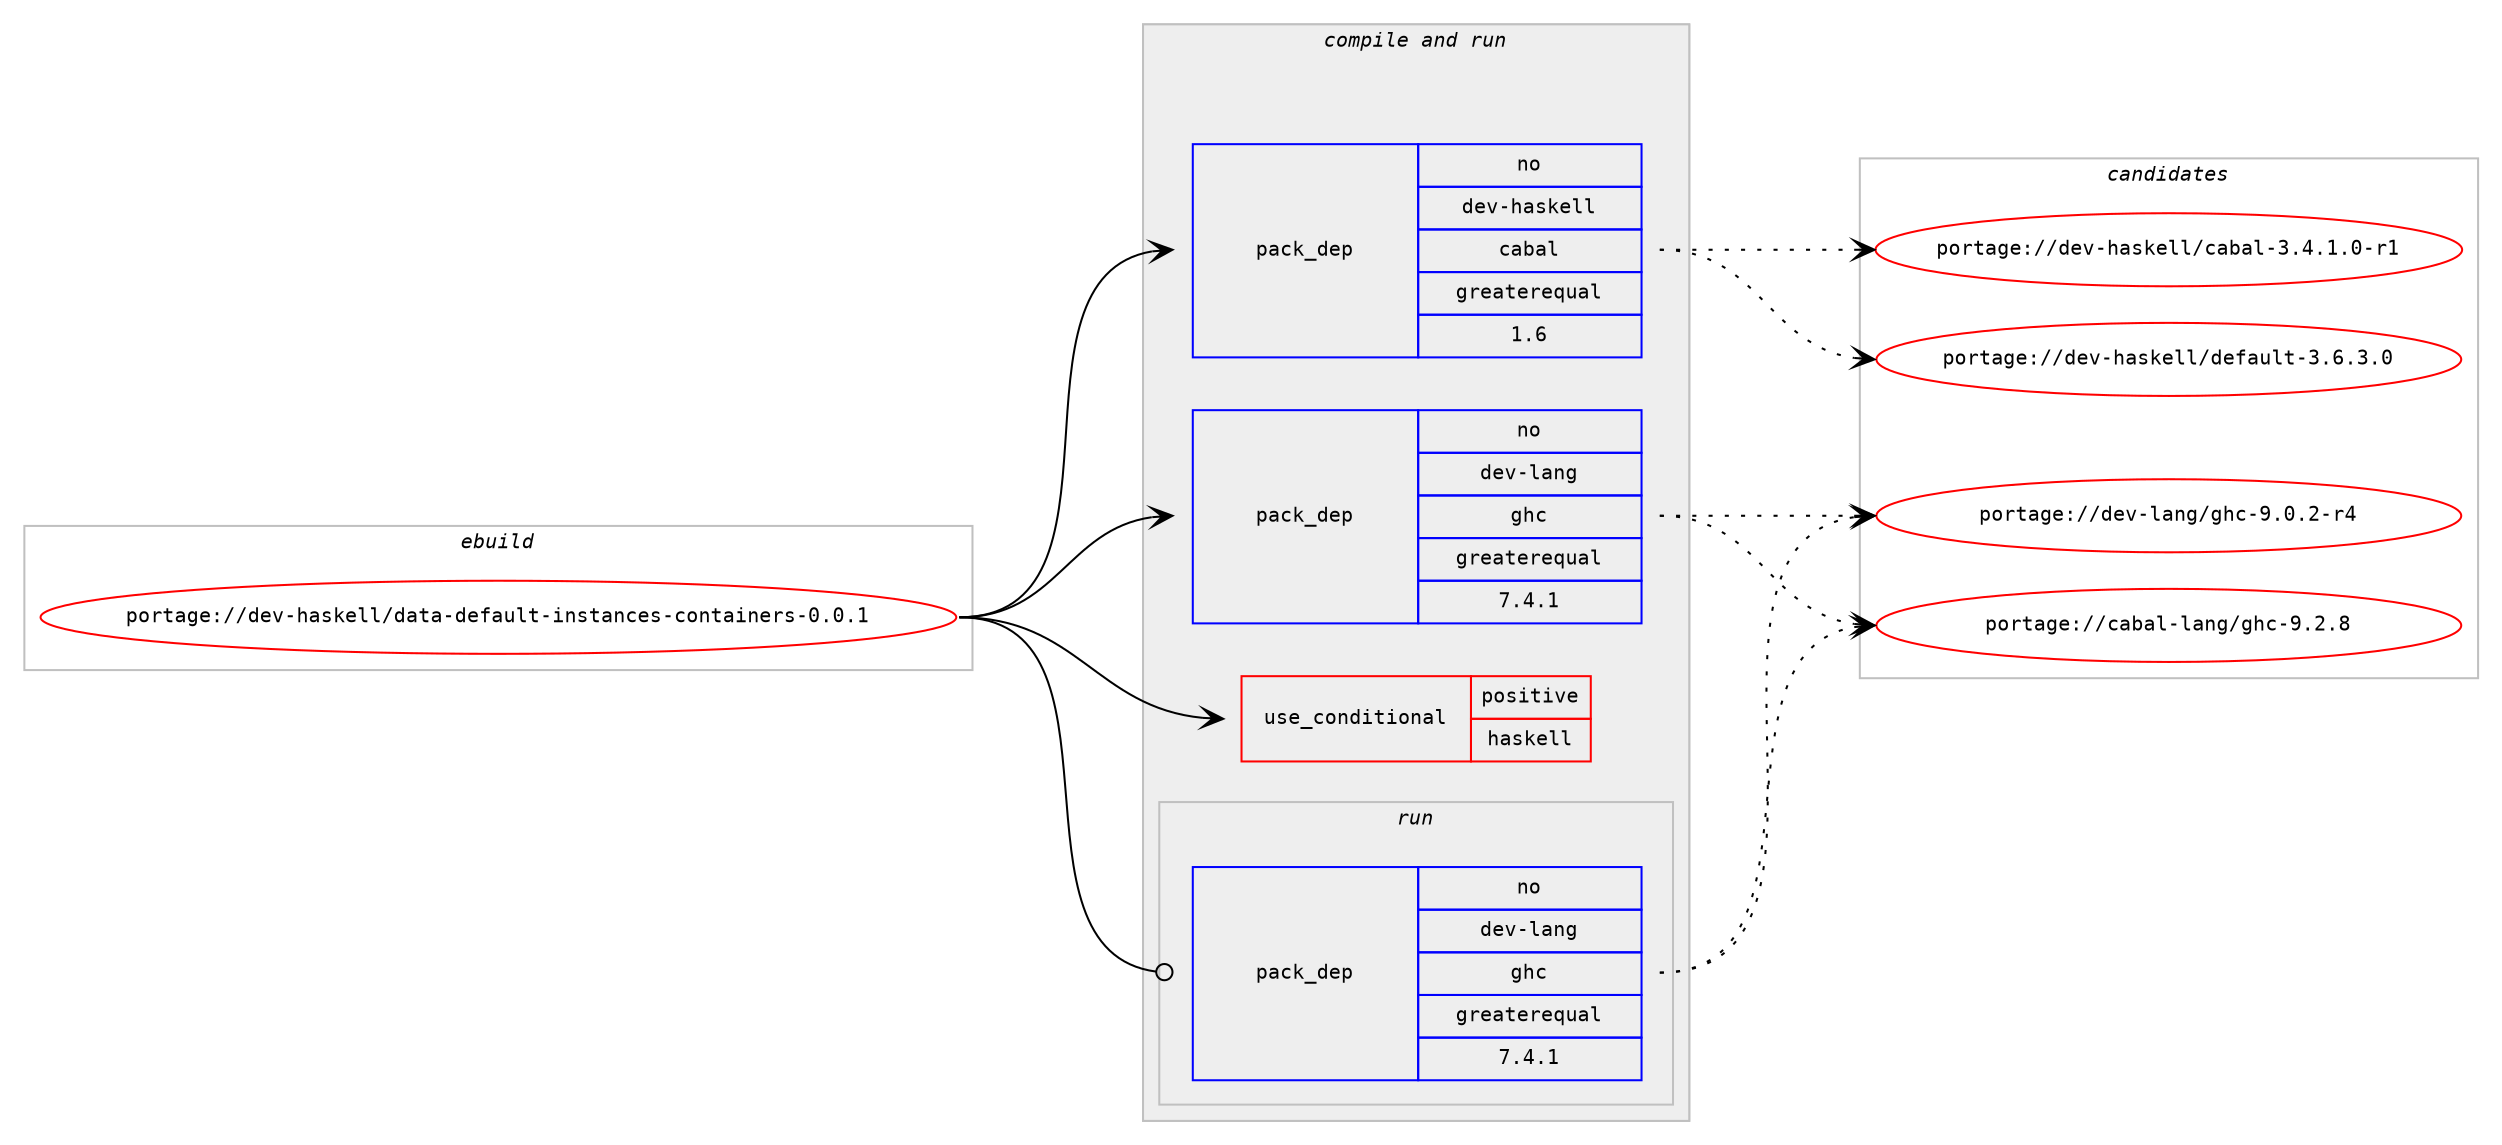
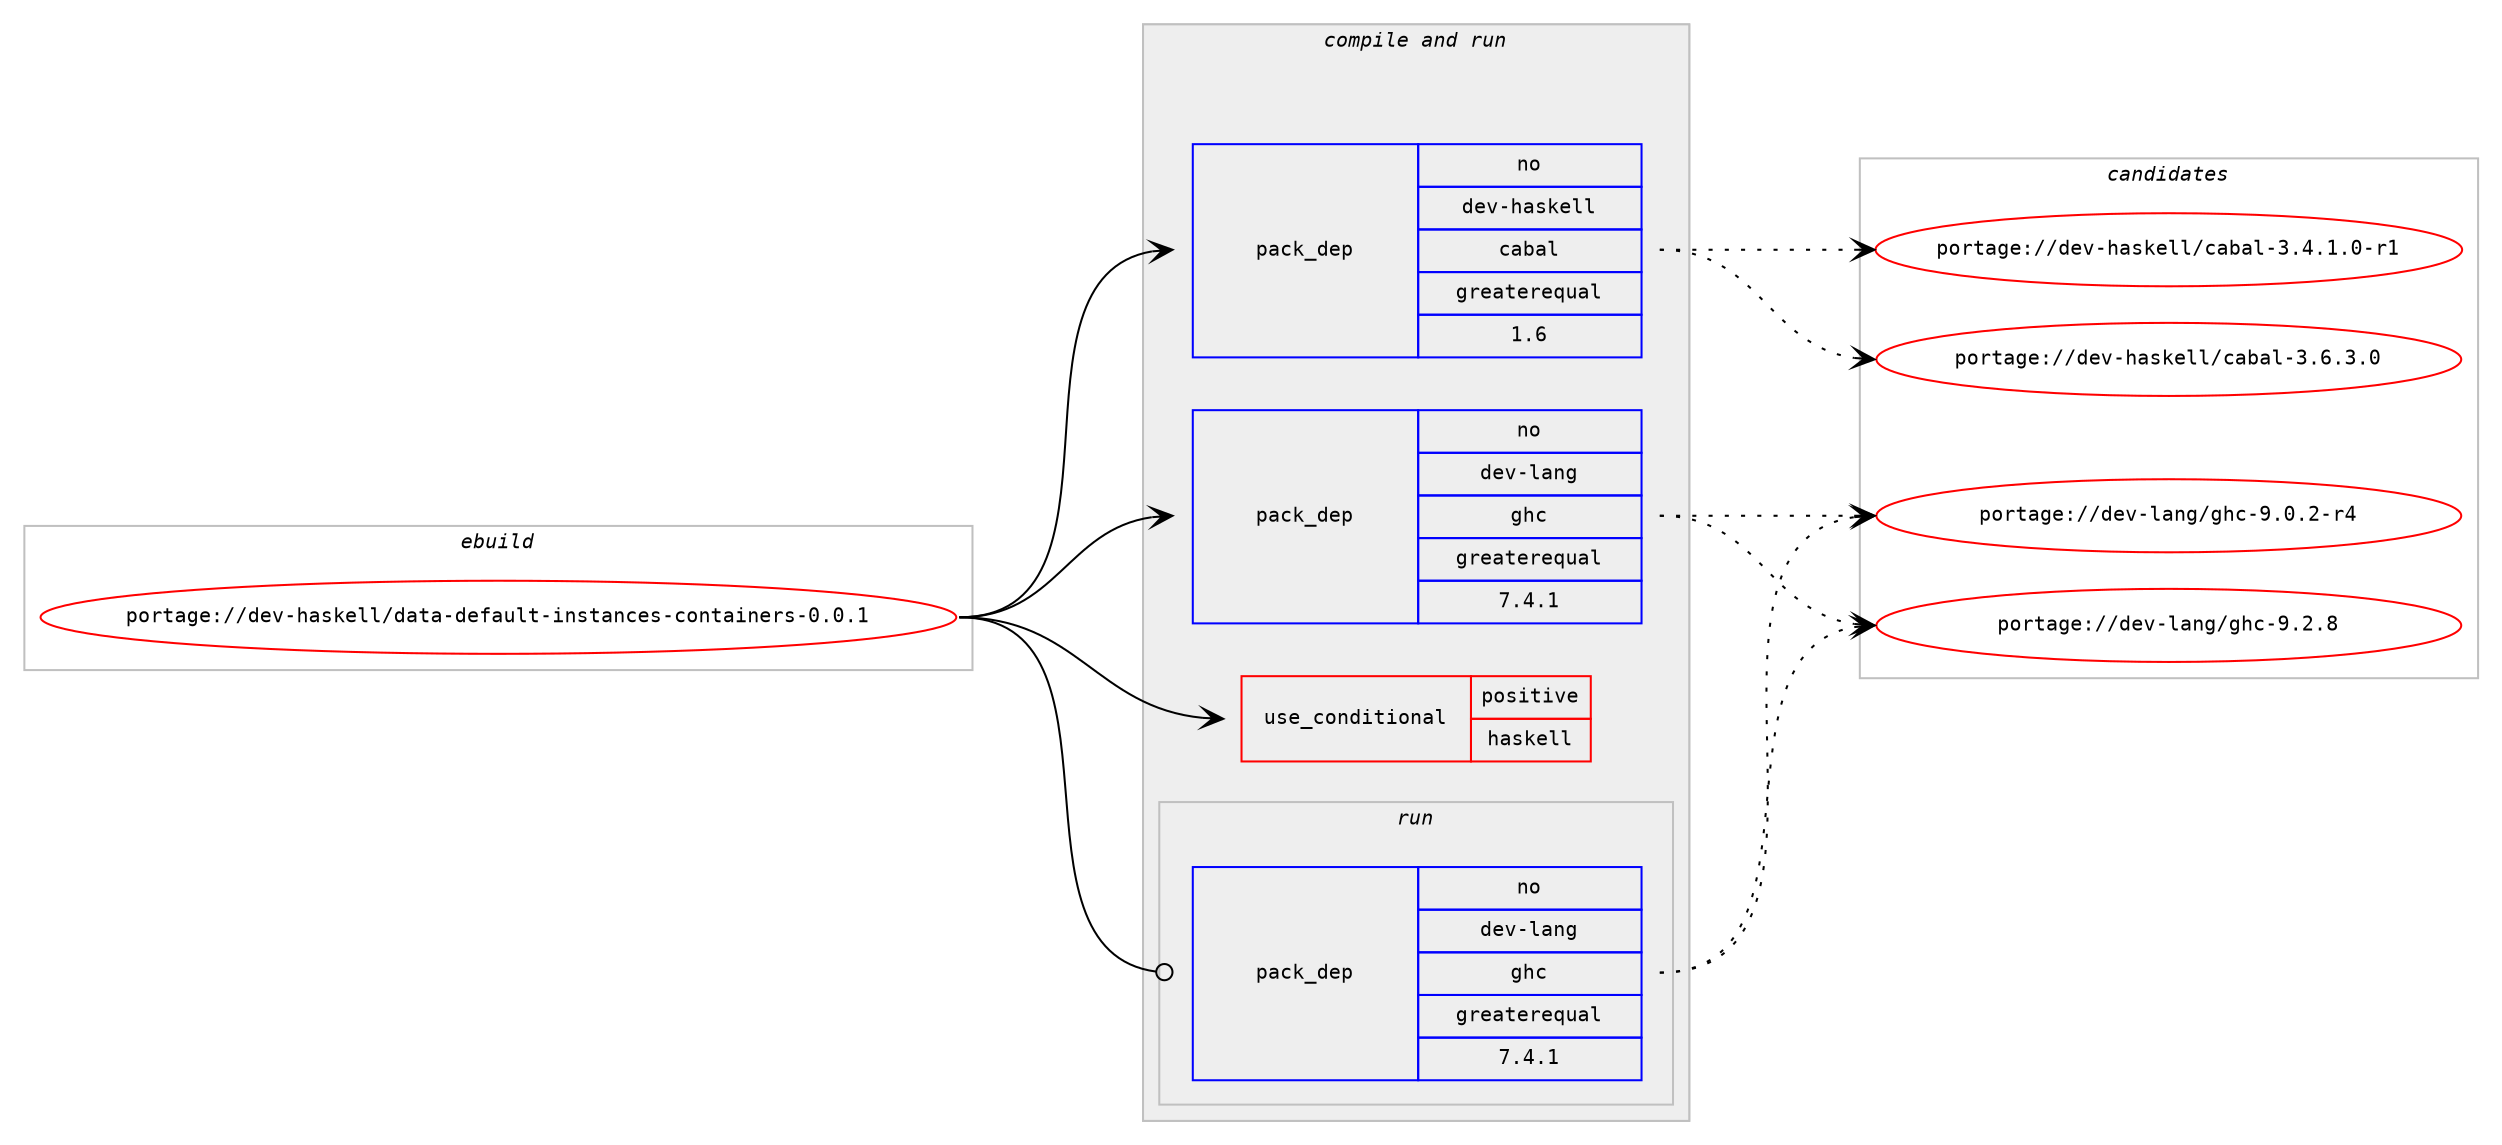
node "portage://dev-haskell/default-3.6.3.0": label "portage://dev-haskell/default-3.6.3.0" -> "portage://dev-haskell/cabal-3.6.3.0"
node "portage://cabal-lang/ghc-9.2.8": label "portage://cabal-lang/ghc-9.2.8" -> "portage://dev-lang/ghc-9.2.8"
